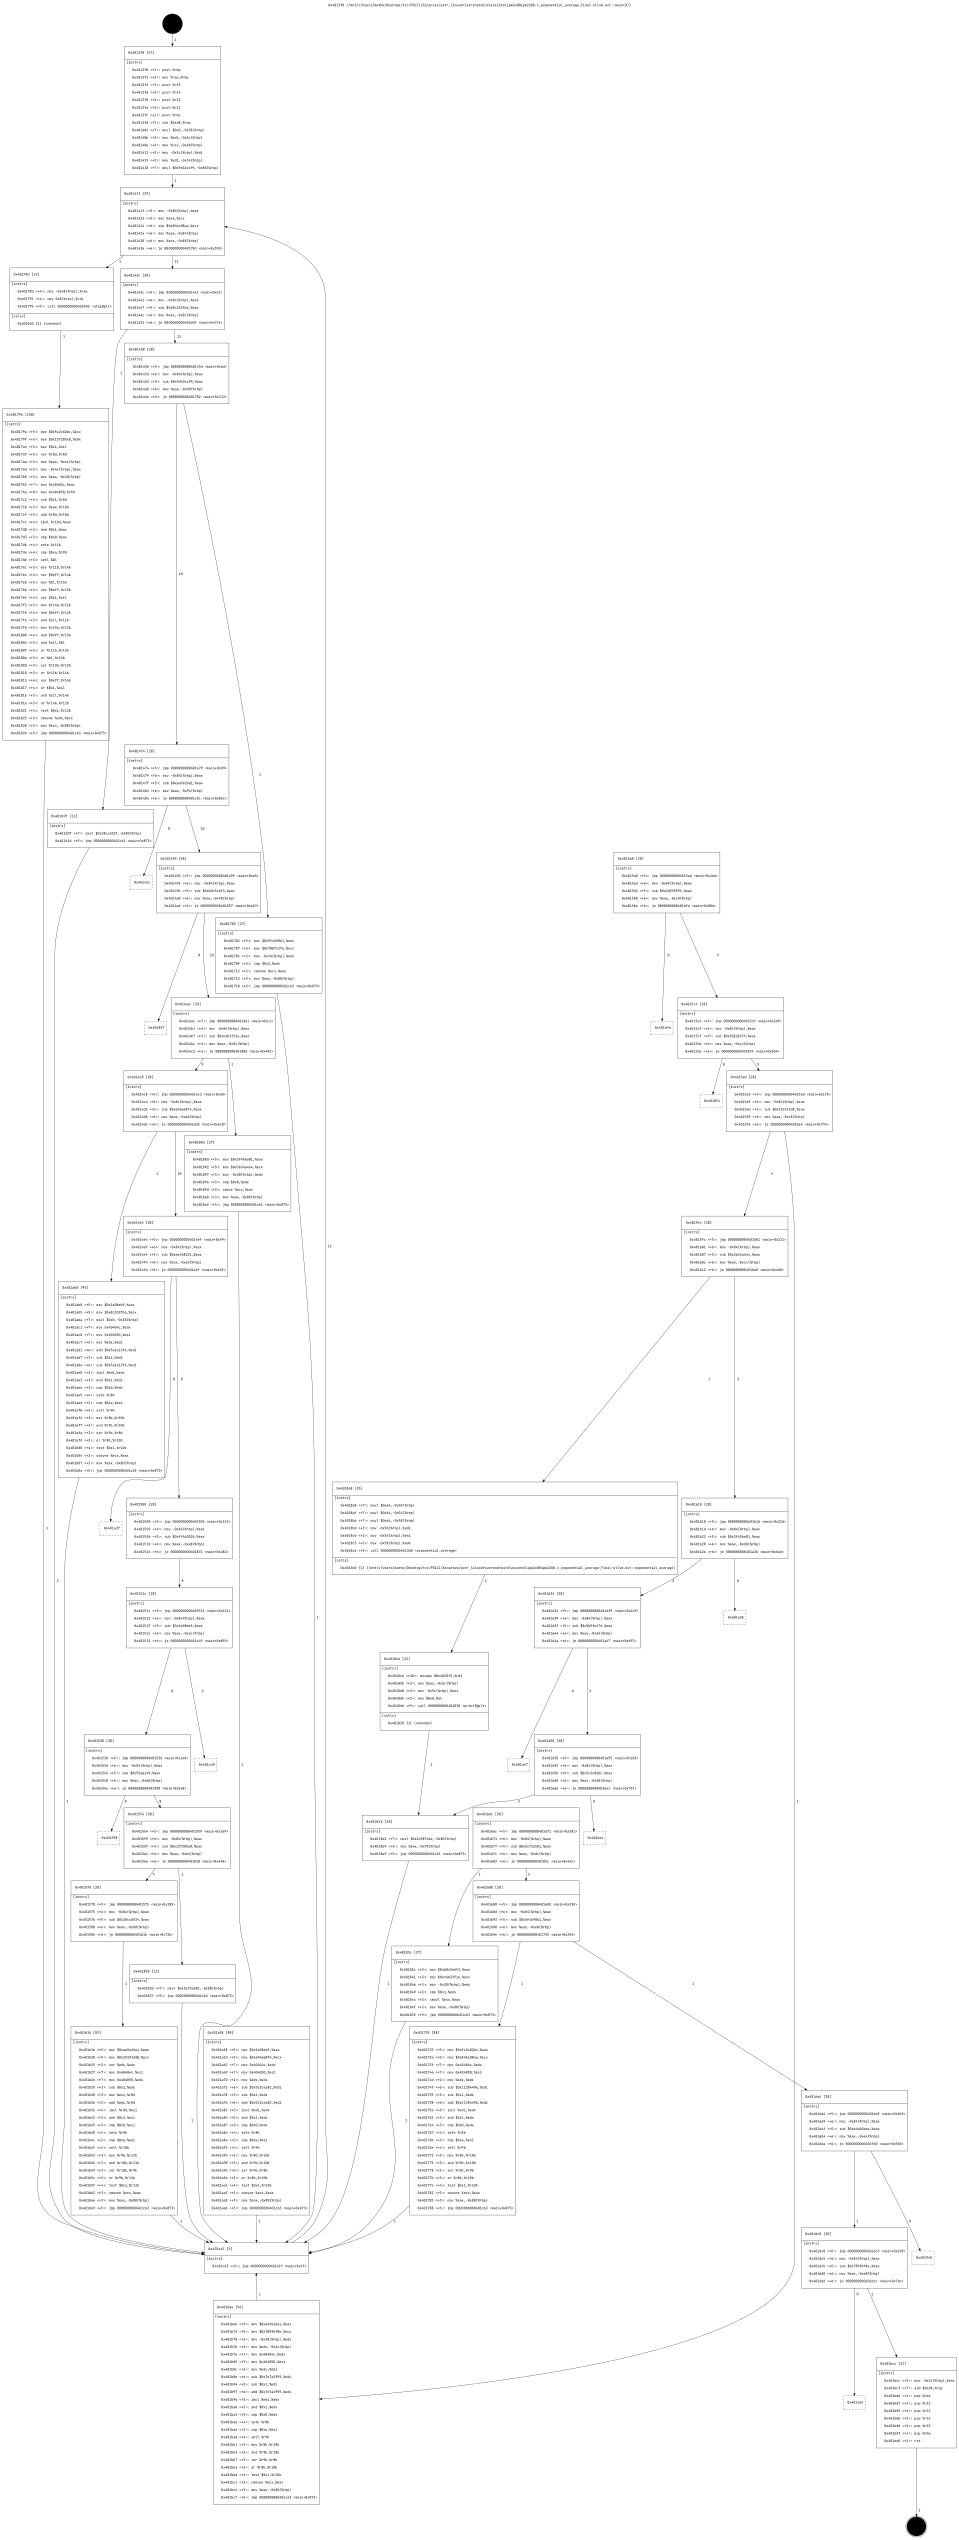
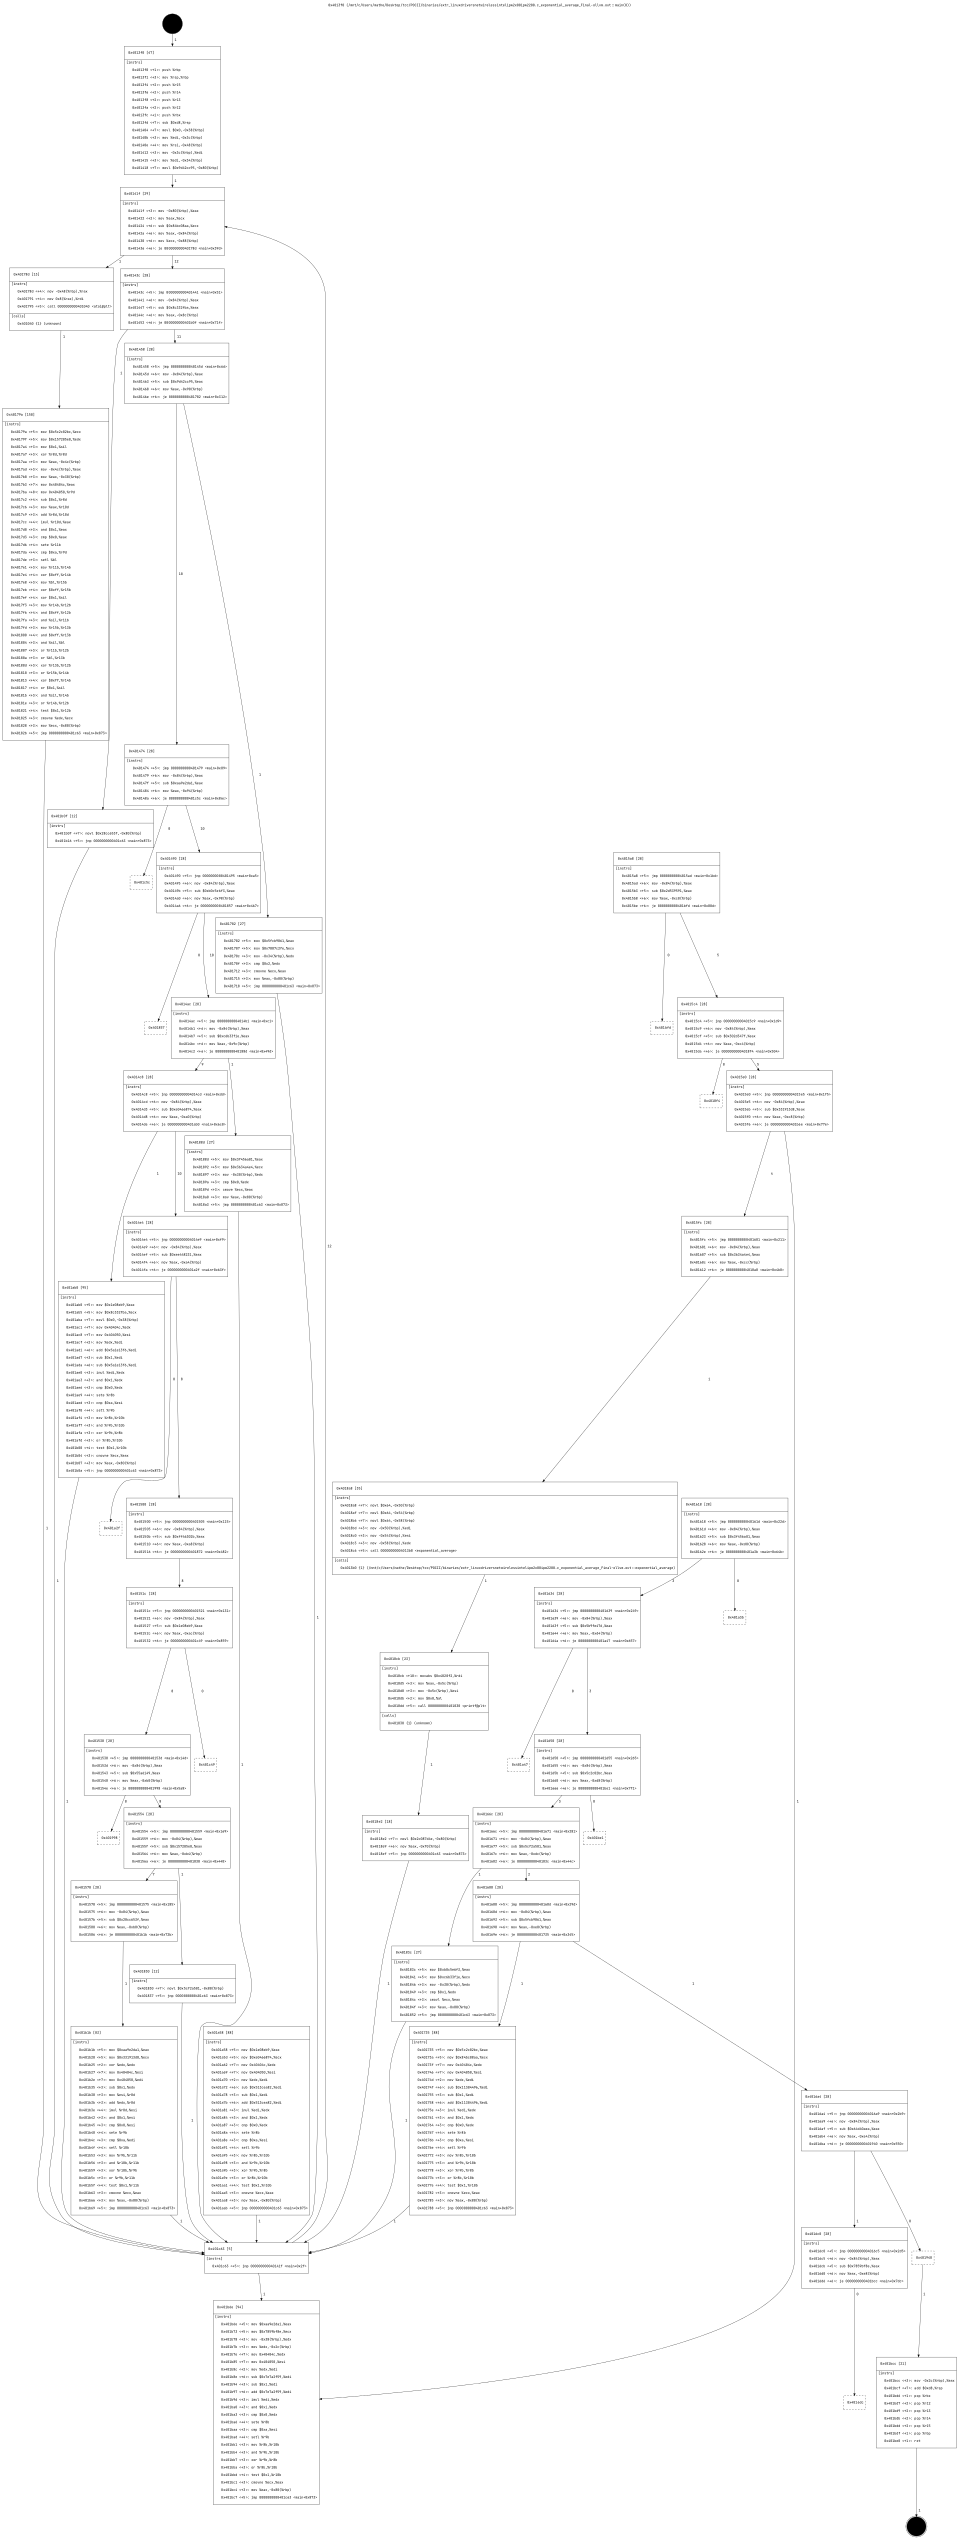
edge "0x4015fc [28]" -> "0x401618 [28]": removed, label "3"
edge "0x401650 [28]" -> "0x4018e2 [18]": now "0x401650 [28]" -> "0x40166c [28]"
edge "0x401b6e [94]" -> "0x401c63 [5]": reversed
edge "0x4016c0 [28]" -> "0x401bcc [21]": now "0x401940" -> "0x401bcc [21]"
